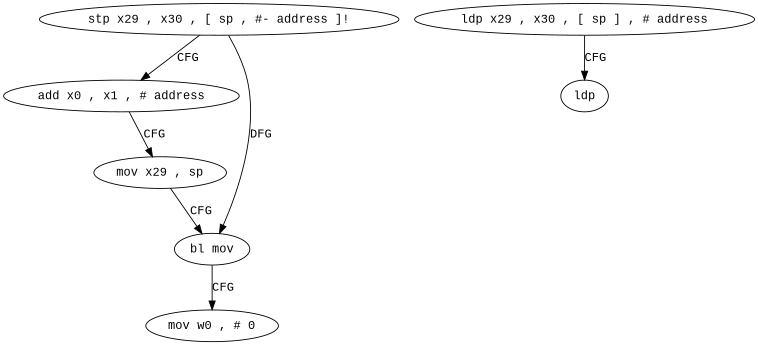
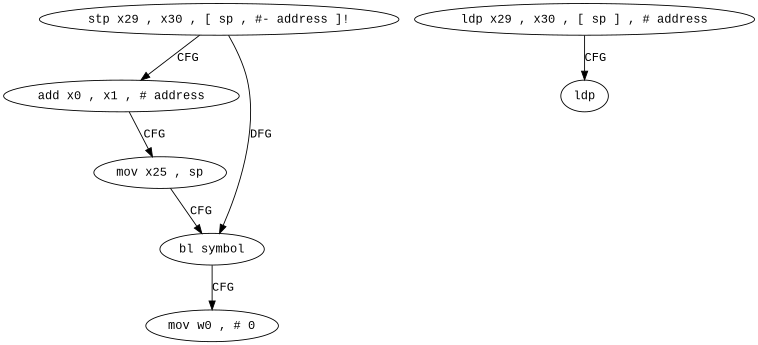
node "mov x29 , sp": label "mov x29 , sp" -> "mov x25 , sp"
node "bl mov": label "bl mov" -> "bl symbol"
